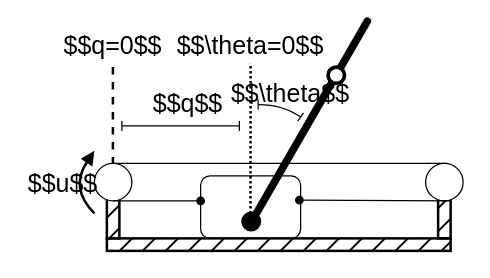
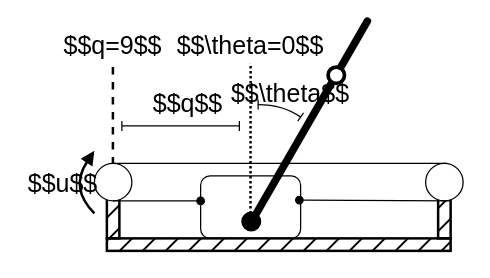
node "$$q=0$$": label "$$q=0$$" -> "$$q=9$$"
